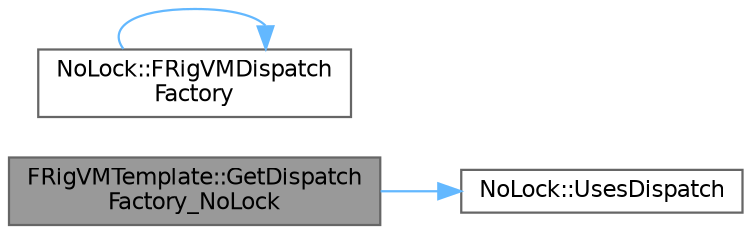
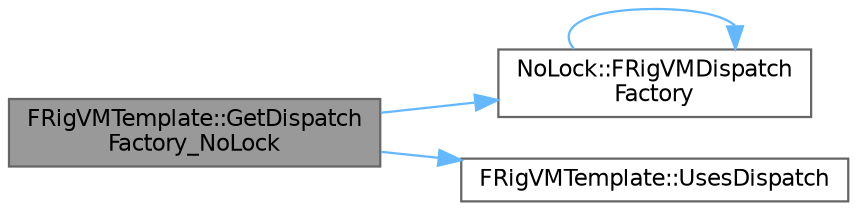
edge "FRigVMTemplate::GetDispatch Factory_NoLock" -> "NoLock::FRigVMDispatch Factory": added
node "NoLock::UsesDispatch": label "NoLock::UsesDispatch" -> "FRigVMTemplate::UsesDispatch"
